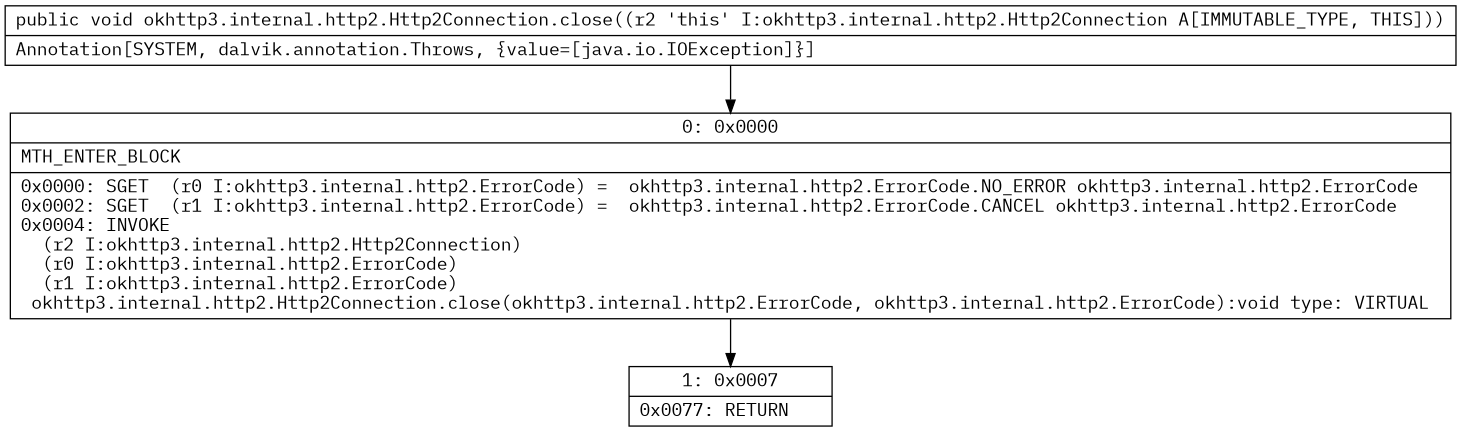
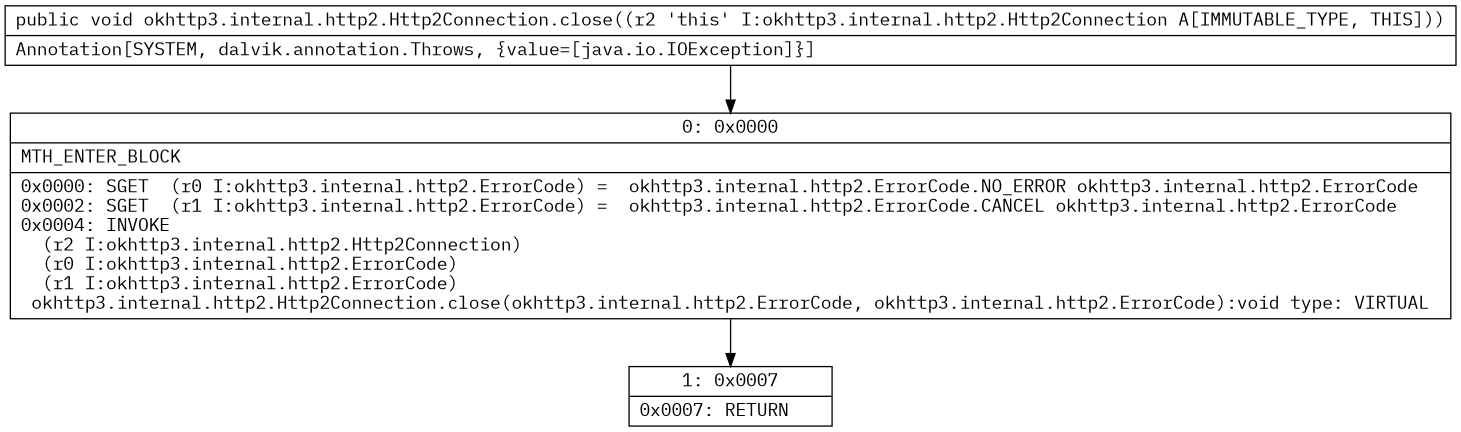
node "1: 0x0007": text "0x0077: RETURN" -> "0x0007: RETURN"
